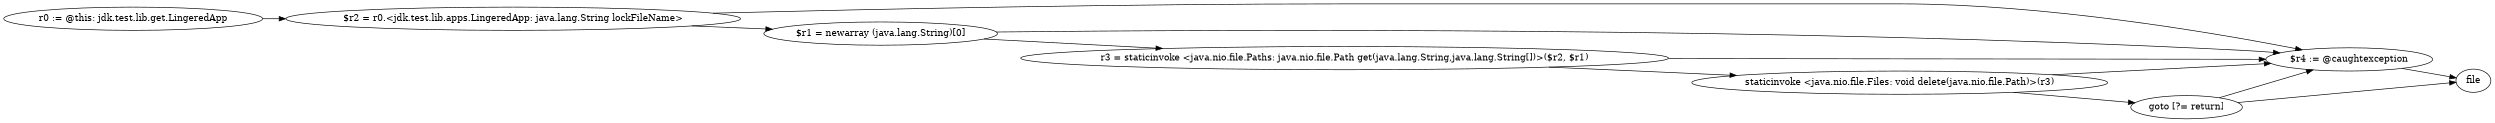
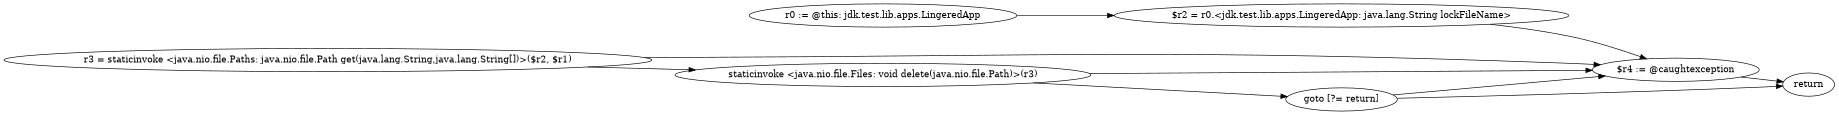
node "r0 := @this: jdk.test.lib.get.LingeredApp": label "r0 := @this: jdk.test.lib.get.LingeredApp" -> "r0 := @this: jdk.test.lib.apps.LingeredApp"
node "$r1 = newarray (java.lang.String)[0]": removed
node "file": label "file" -> "return"
